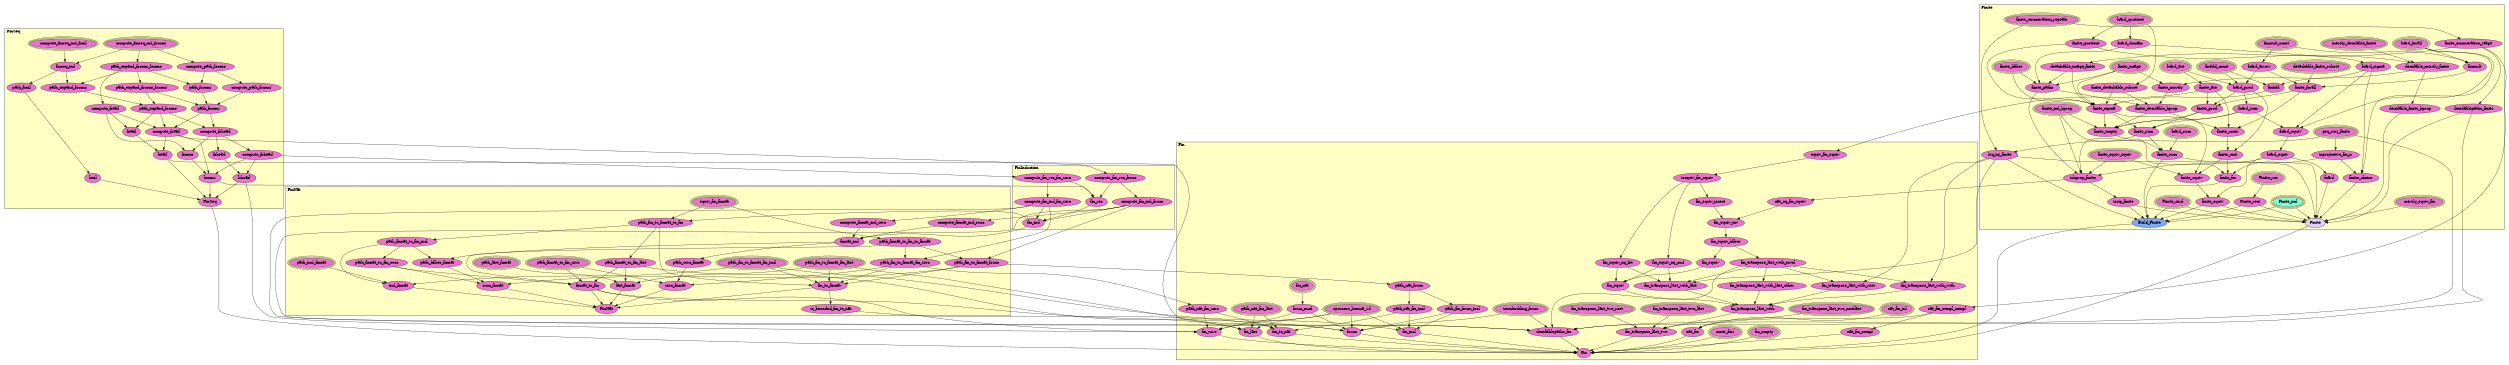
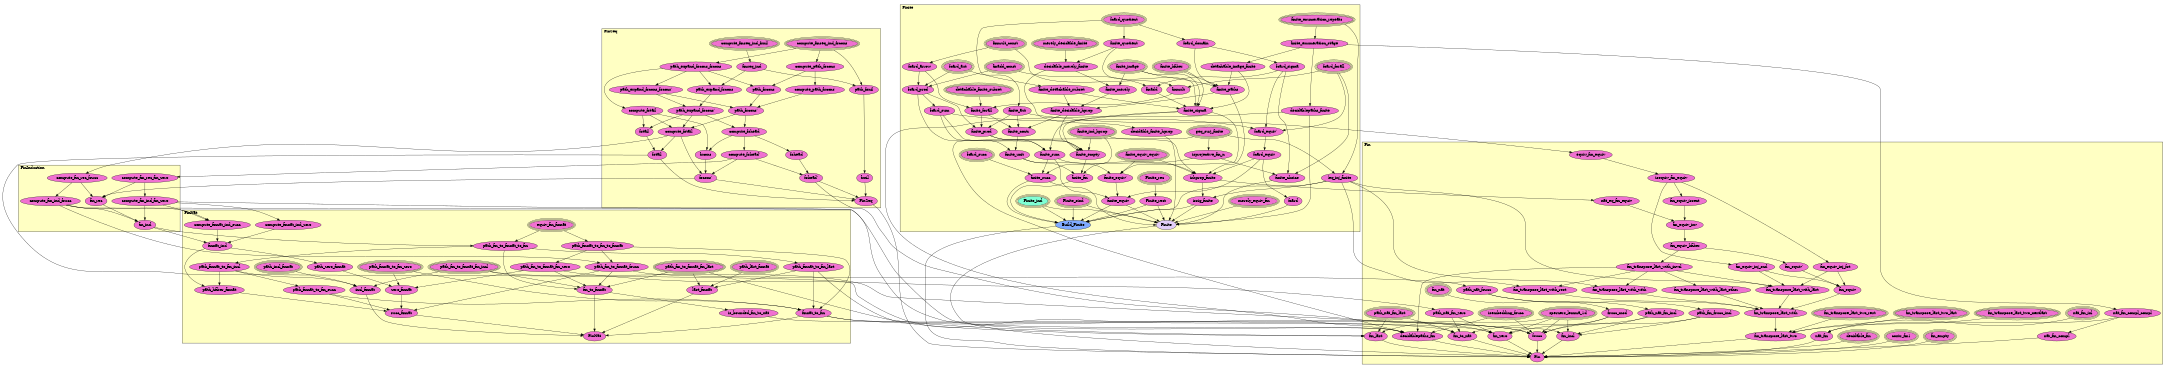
edge "compute_finseq_ind_fscons" -> "finseq_ind": now "compute_finseq_ind_fscons" -> "path_fsnil"
edge "leq_inj_finite" -> "Finite": now "leq_inj_finite" -> "issig_finite"
edge "finite_sum" -> "finite_equiv": added
edge "compute_fin_ind_fin_zero" -> "path_fin_to_finnat_fin_zero": now "compute_fin_ind_fin_zero" -> "compute_finnat_ind_succ"
edge "zero_finnat" -> "FinNat": now "zero_finnat" -> "succ_finnat"
node "decidable_fin": added
